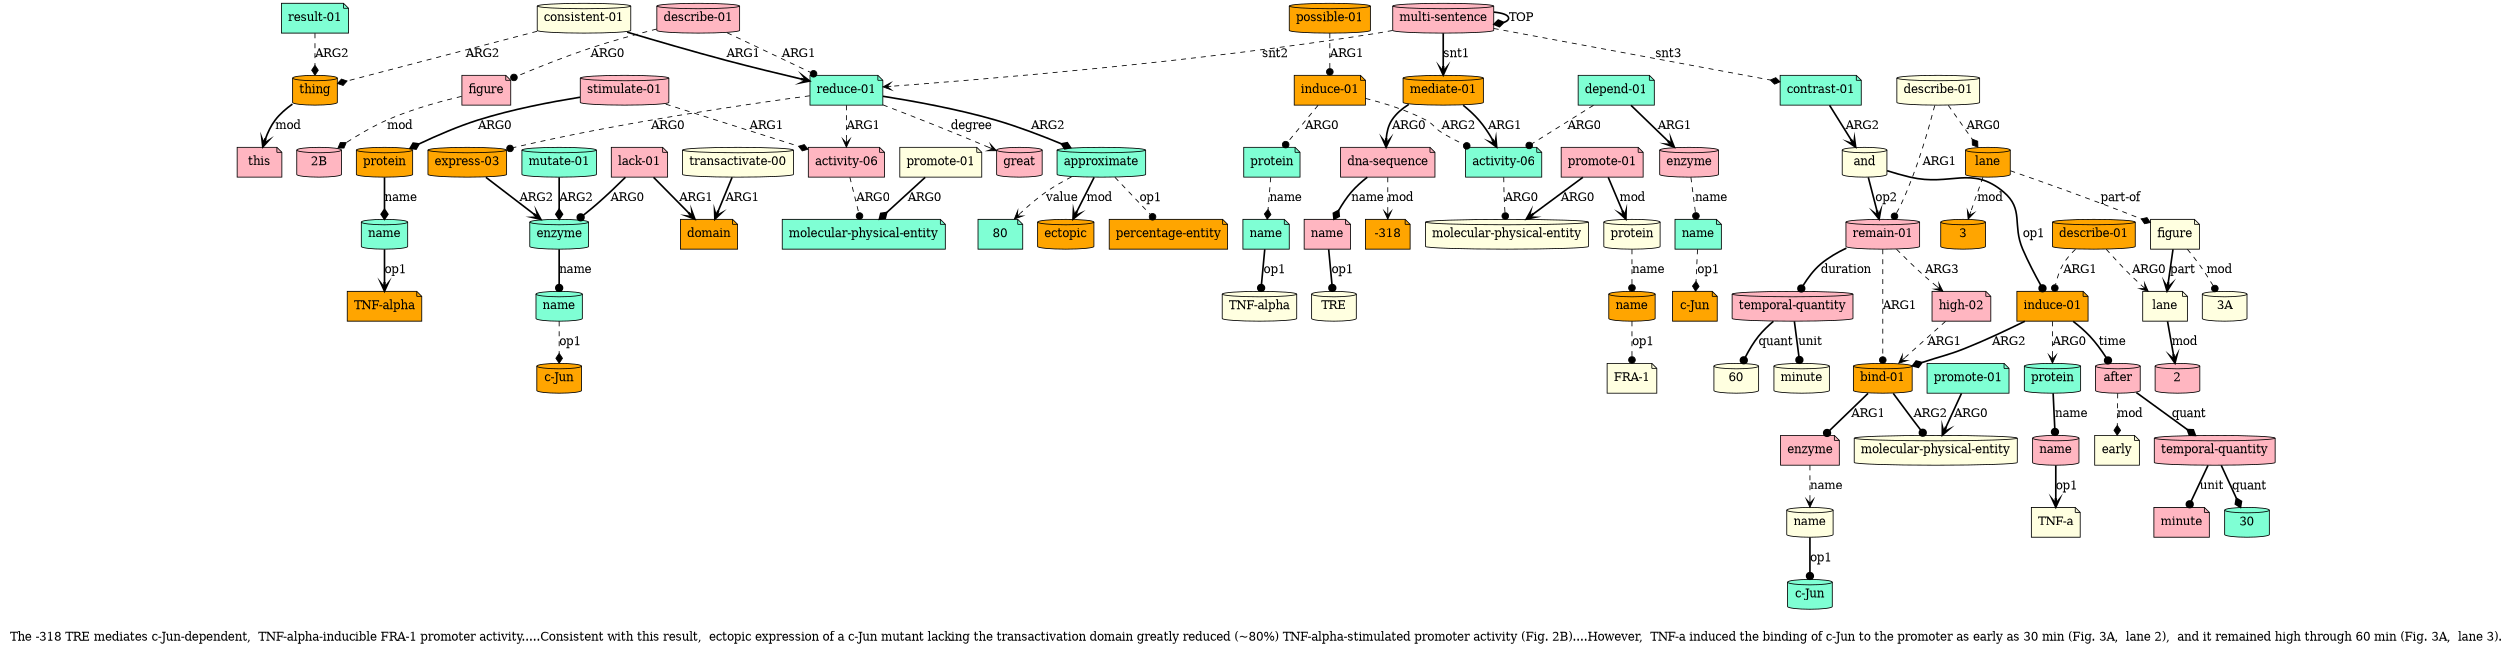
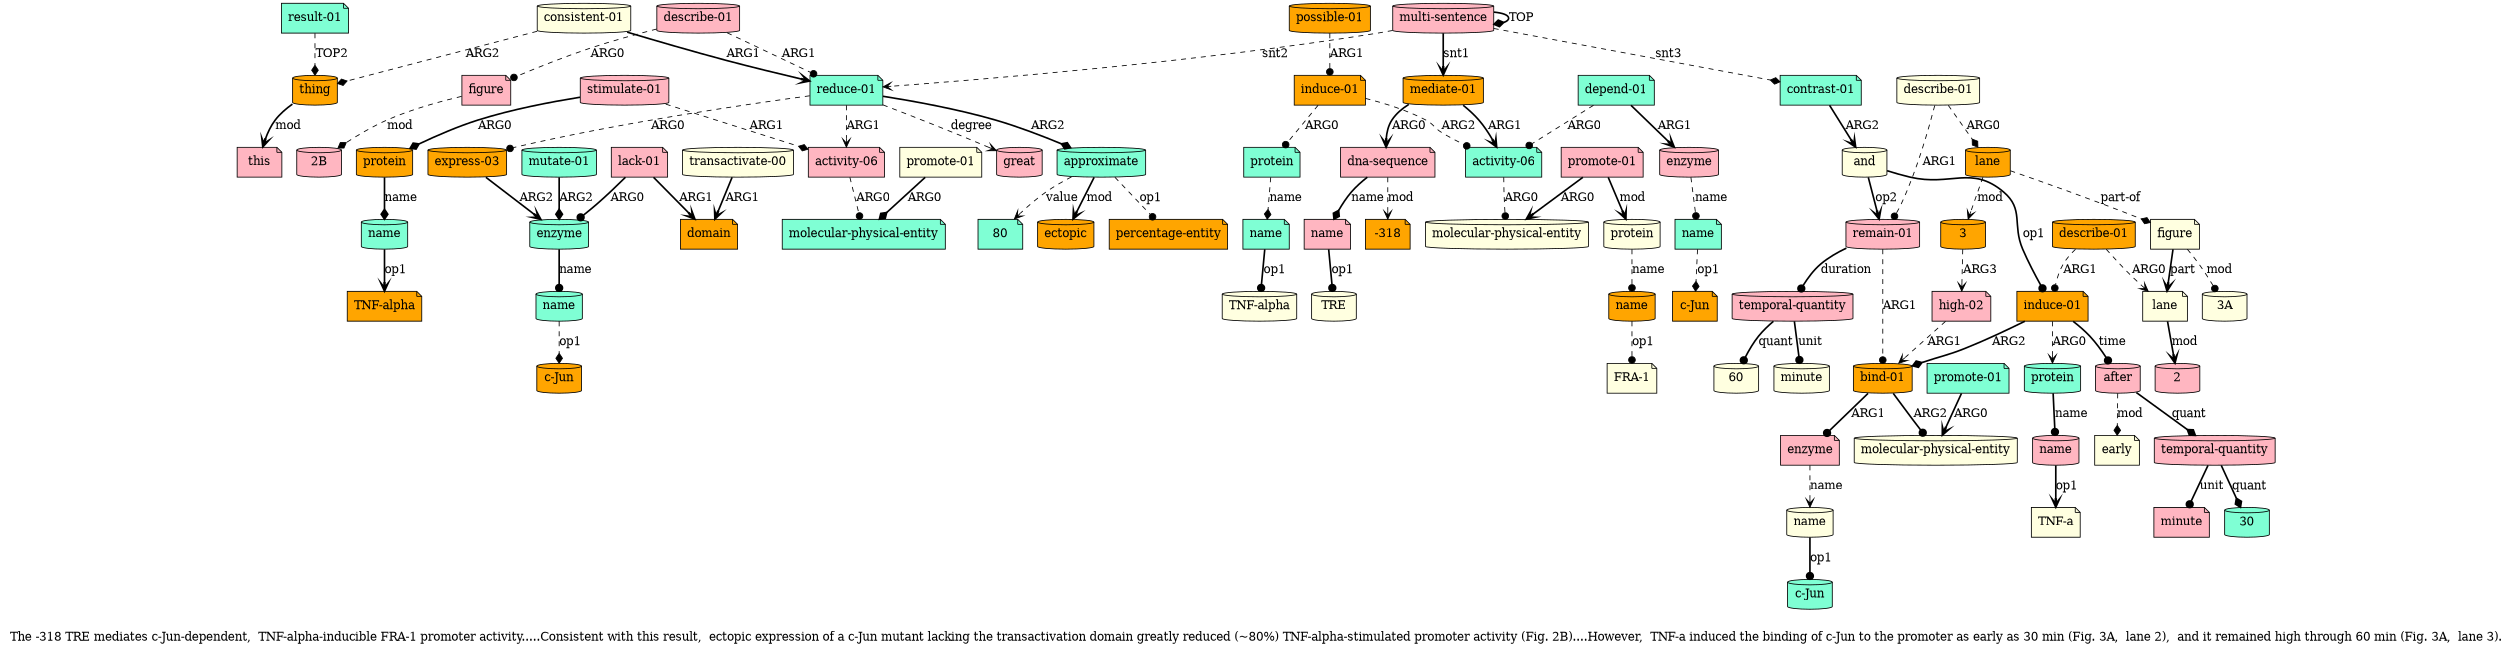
edge "result-01" -> "thing": label "ARG2" -> "TOP2"
edge "remain-01" -> "high-02": now "3" -> "high-02"
